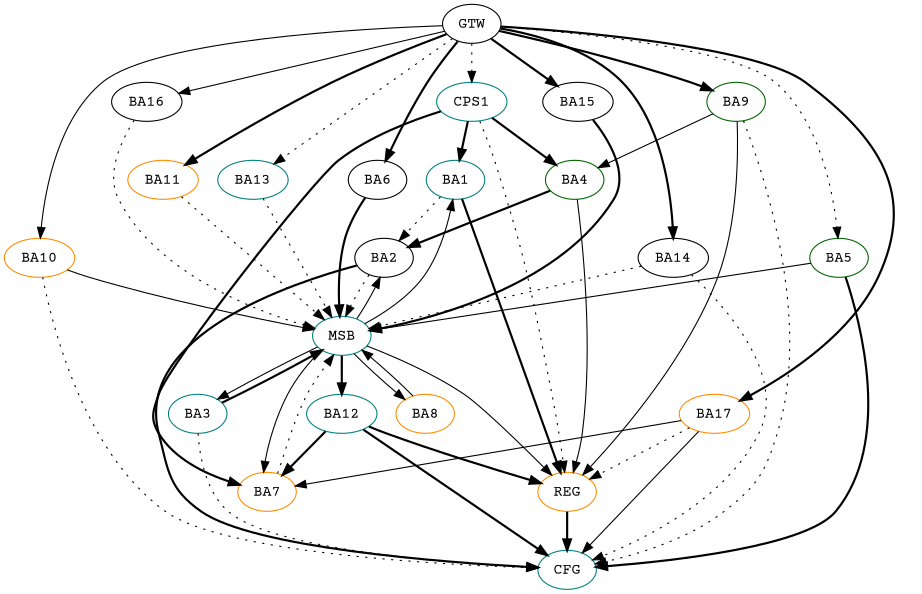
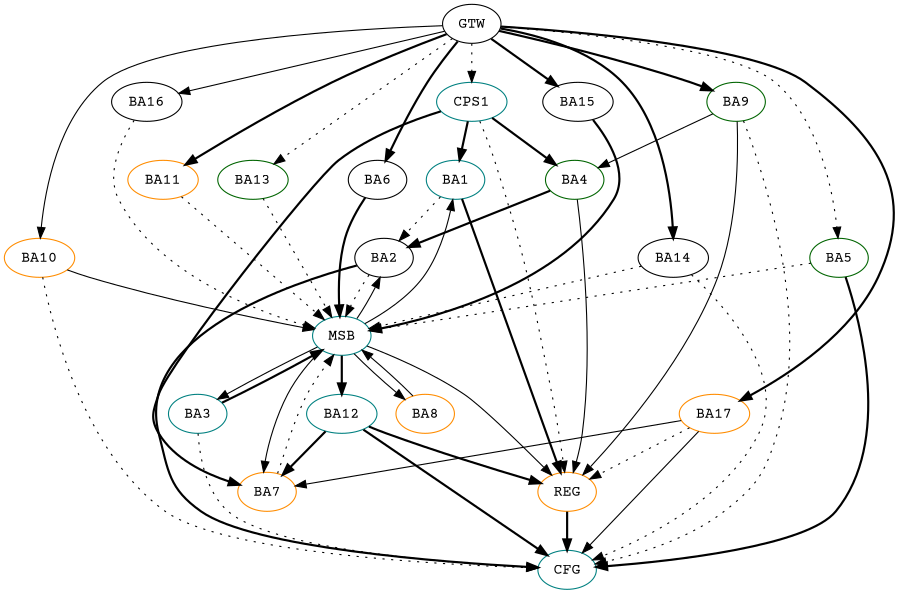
node "BA13": color teal -> darkgreen
edge "BA5" -> "MSB": style solid -> dotted
